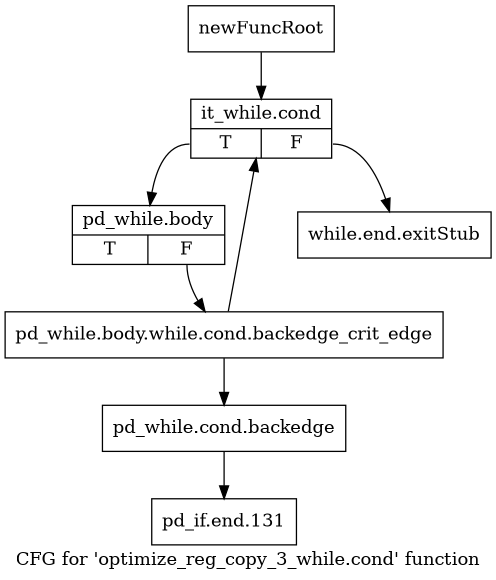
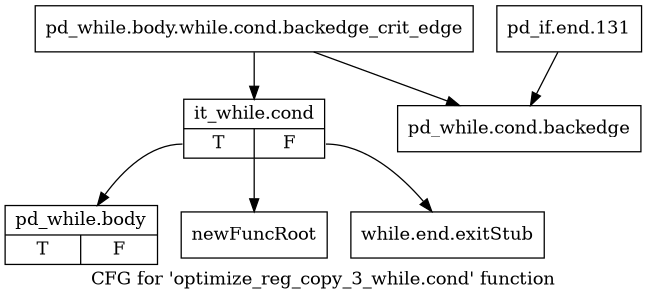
edge "newFuncRoot" -> "it_while.cond": reversed
edge "pd_while.body" -> "pd_while.body.while.cond.backedge_crit_edge": removed
edge "pd_while.cond.backedge" -> "pd_if.end.131": reversed
